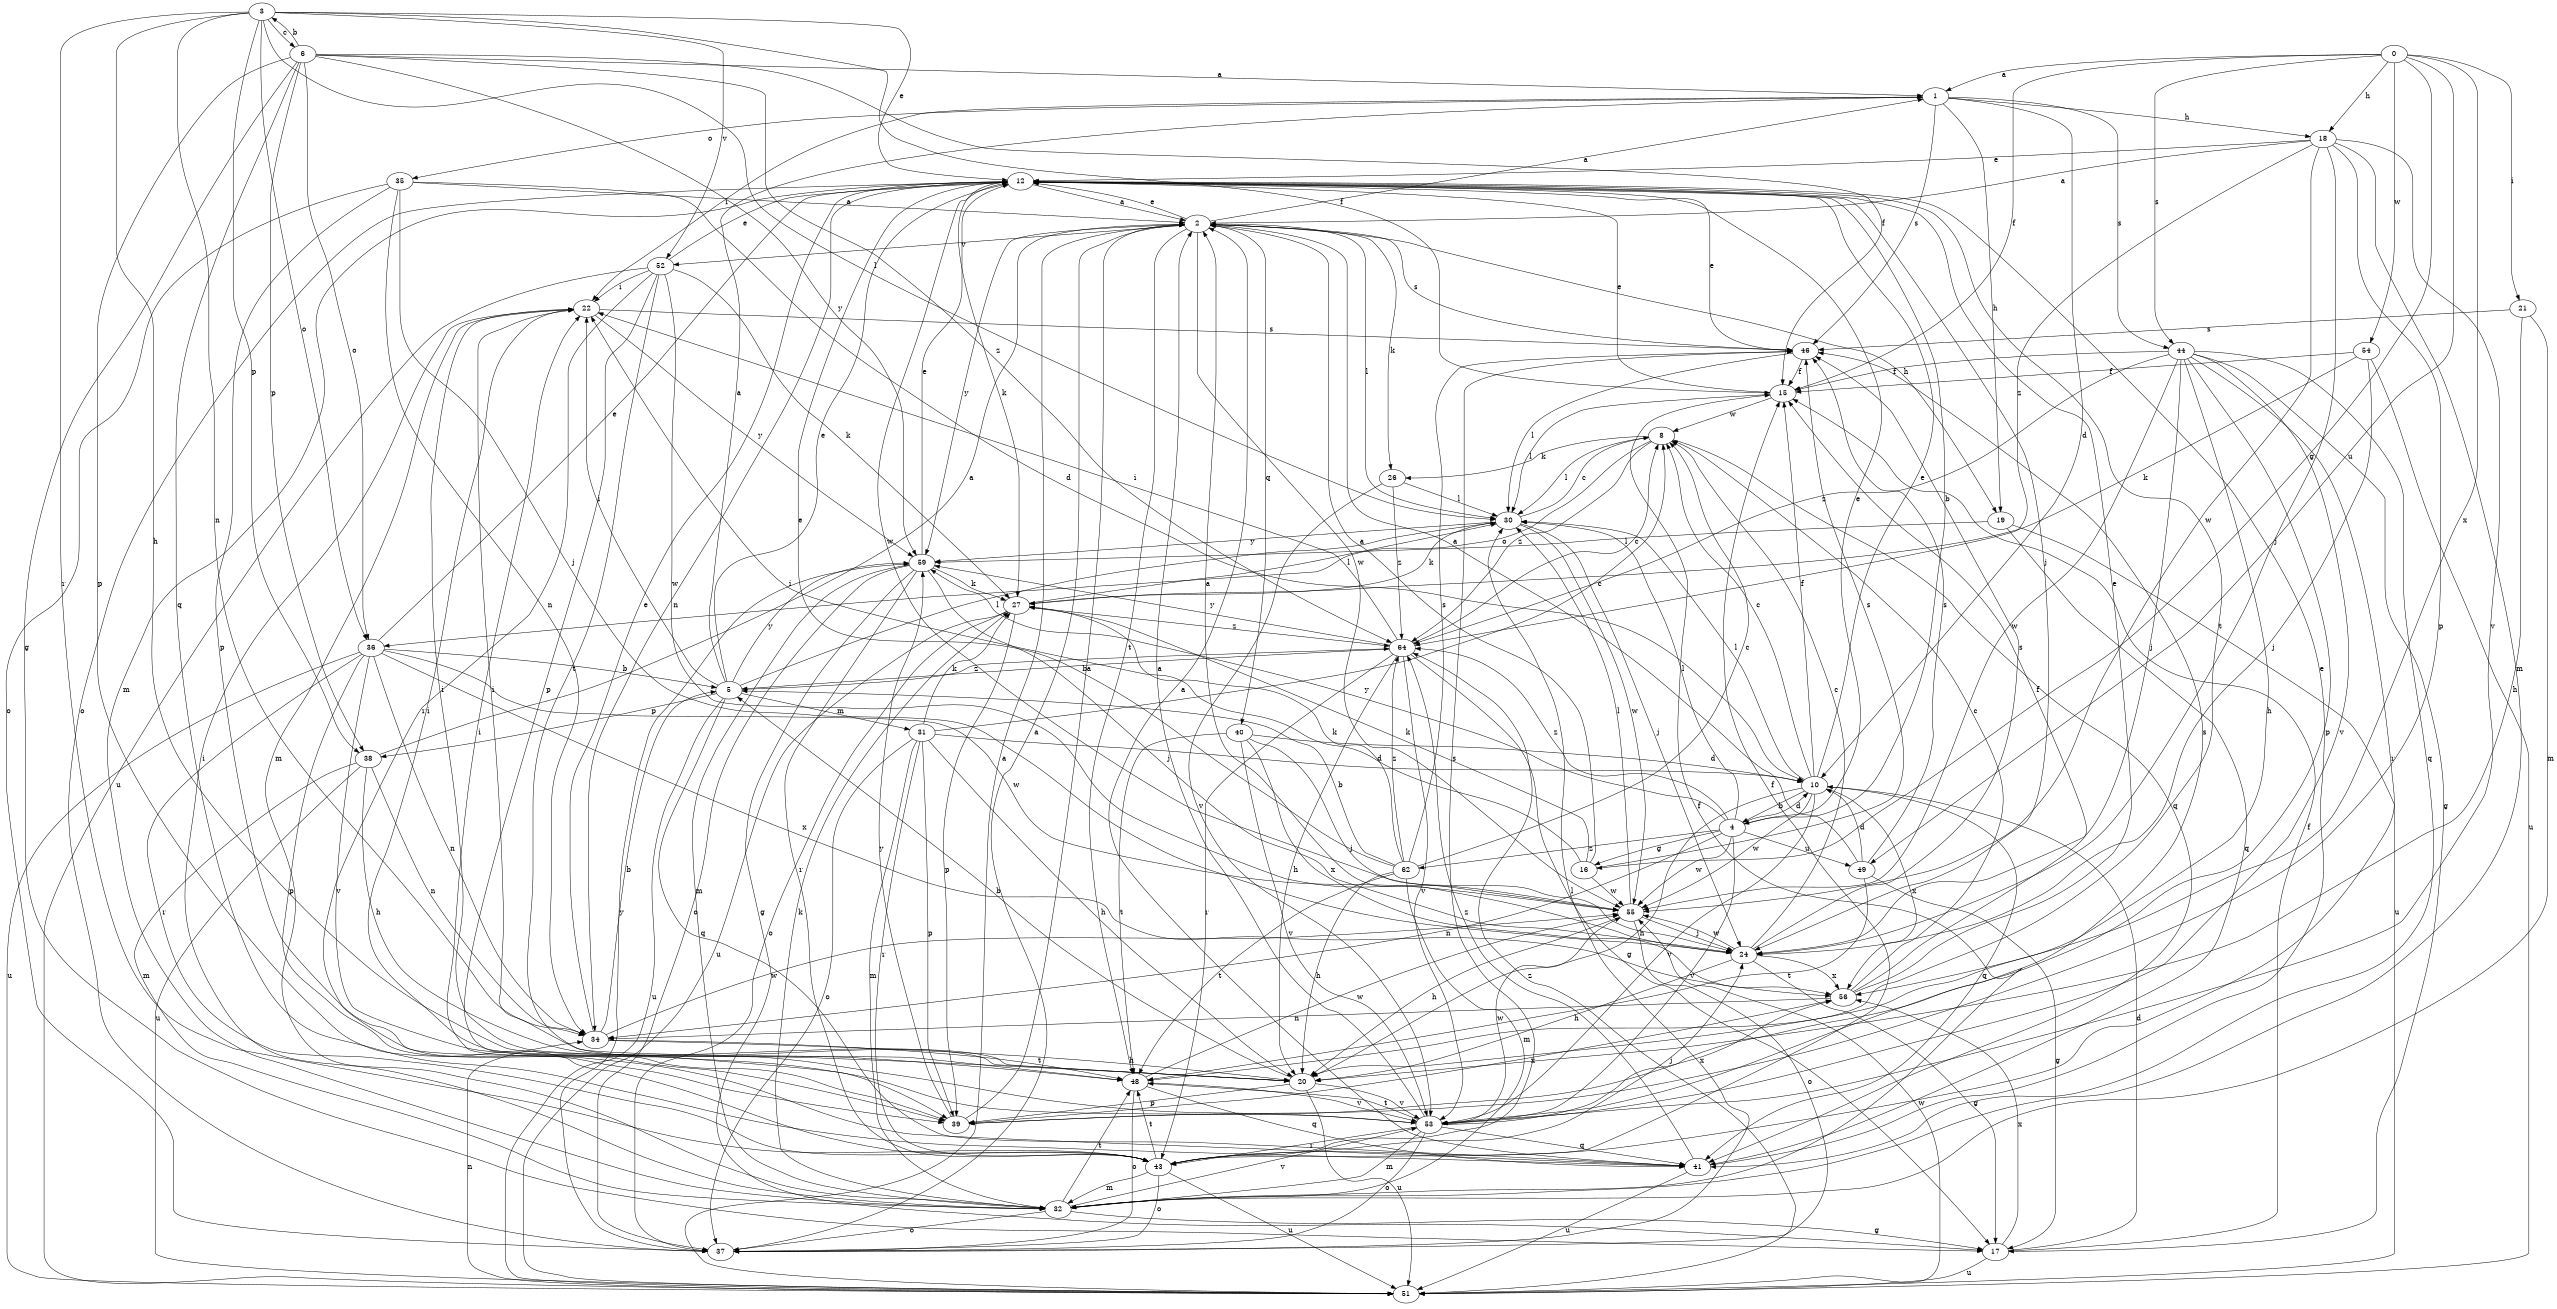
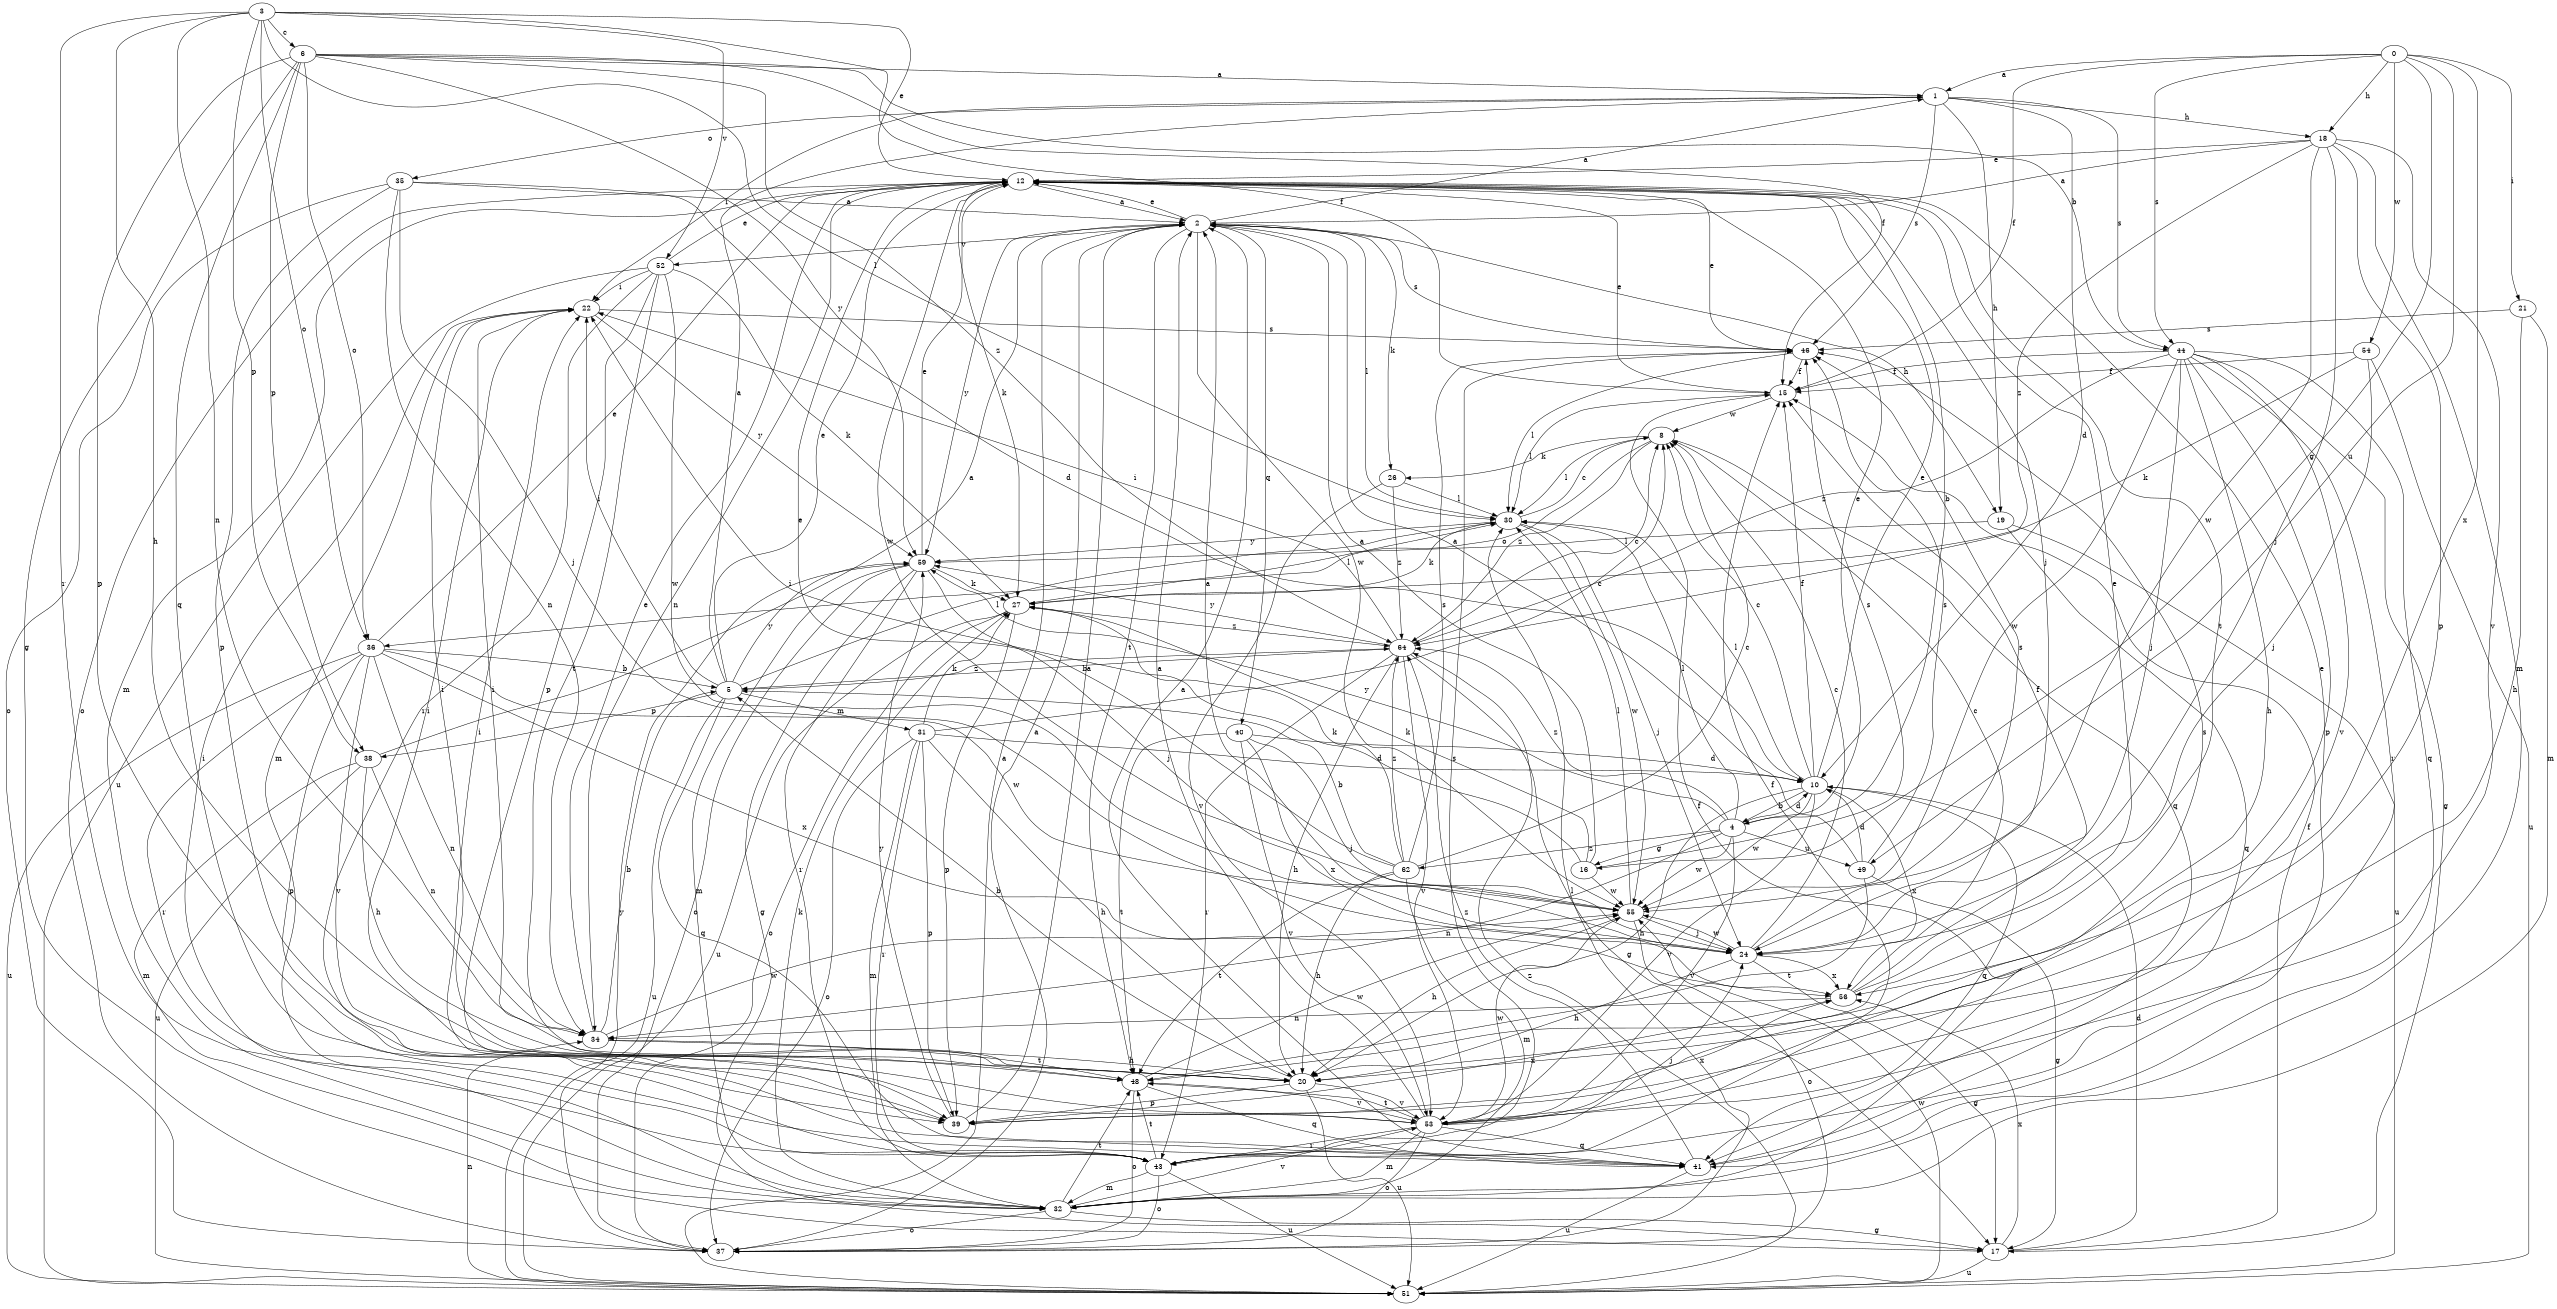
edge "6" -> "3": now "6" -> "44"
